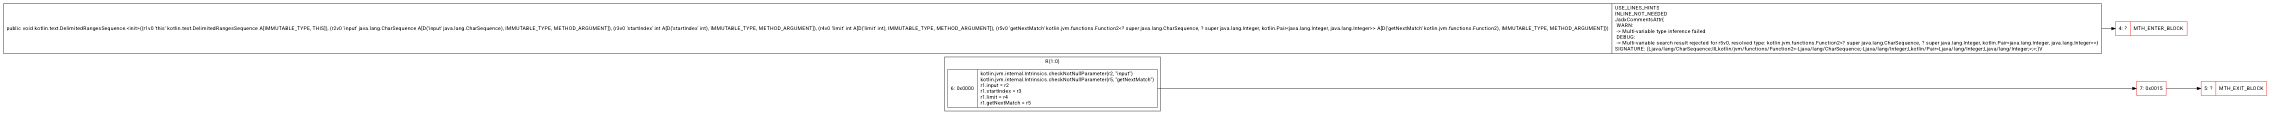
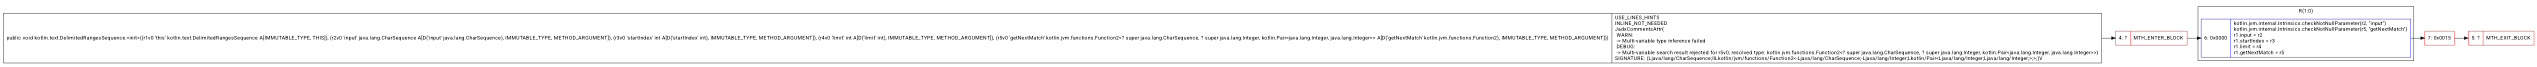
edge "4: ?" -> "6: 0x0000": added
